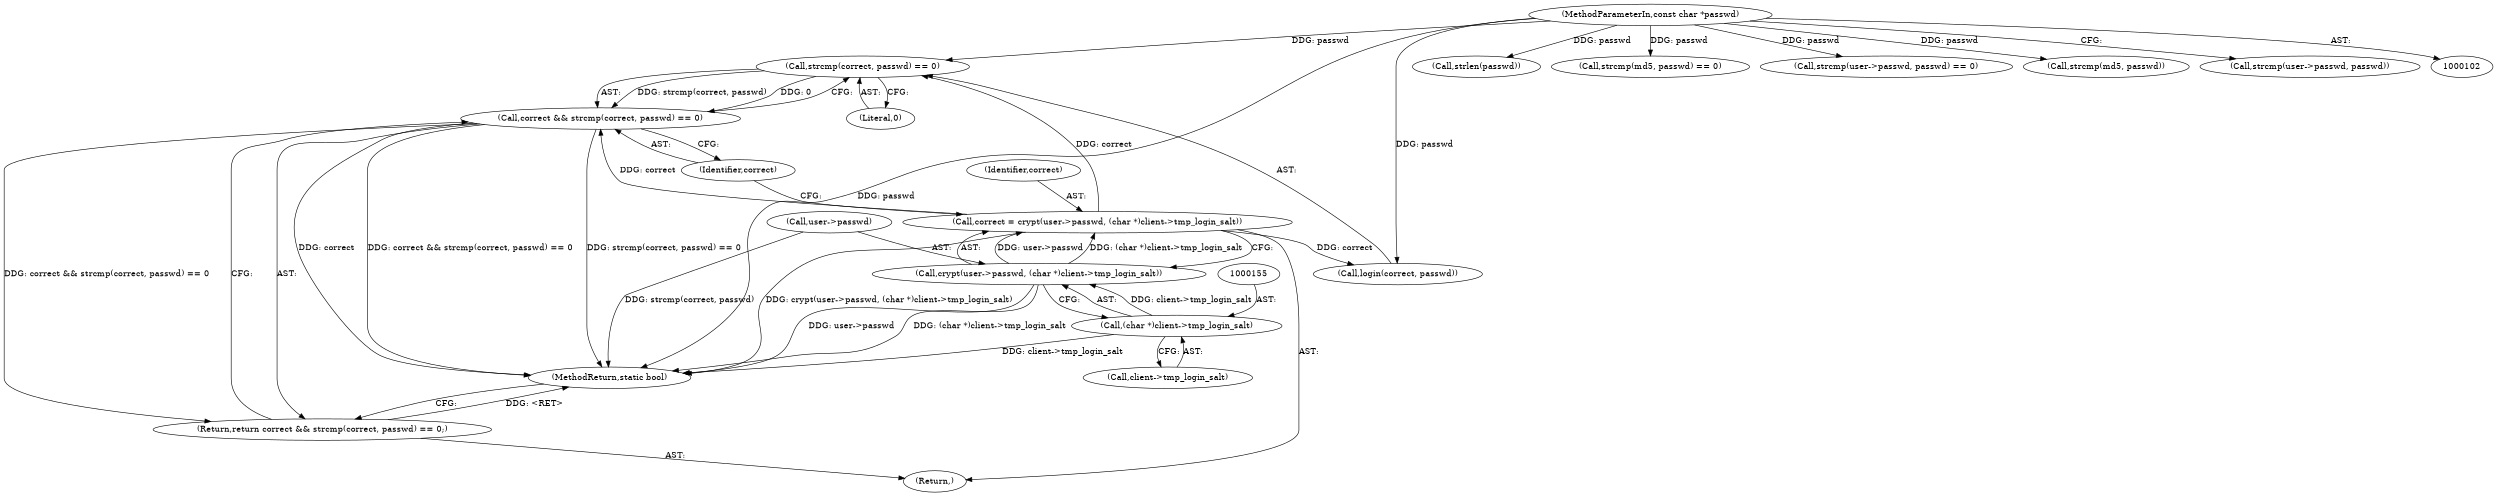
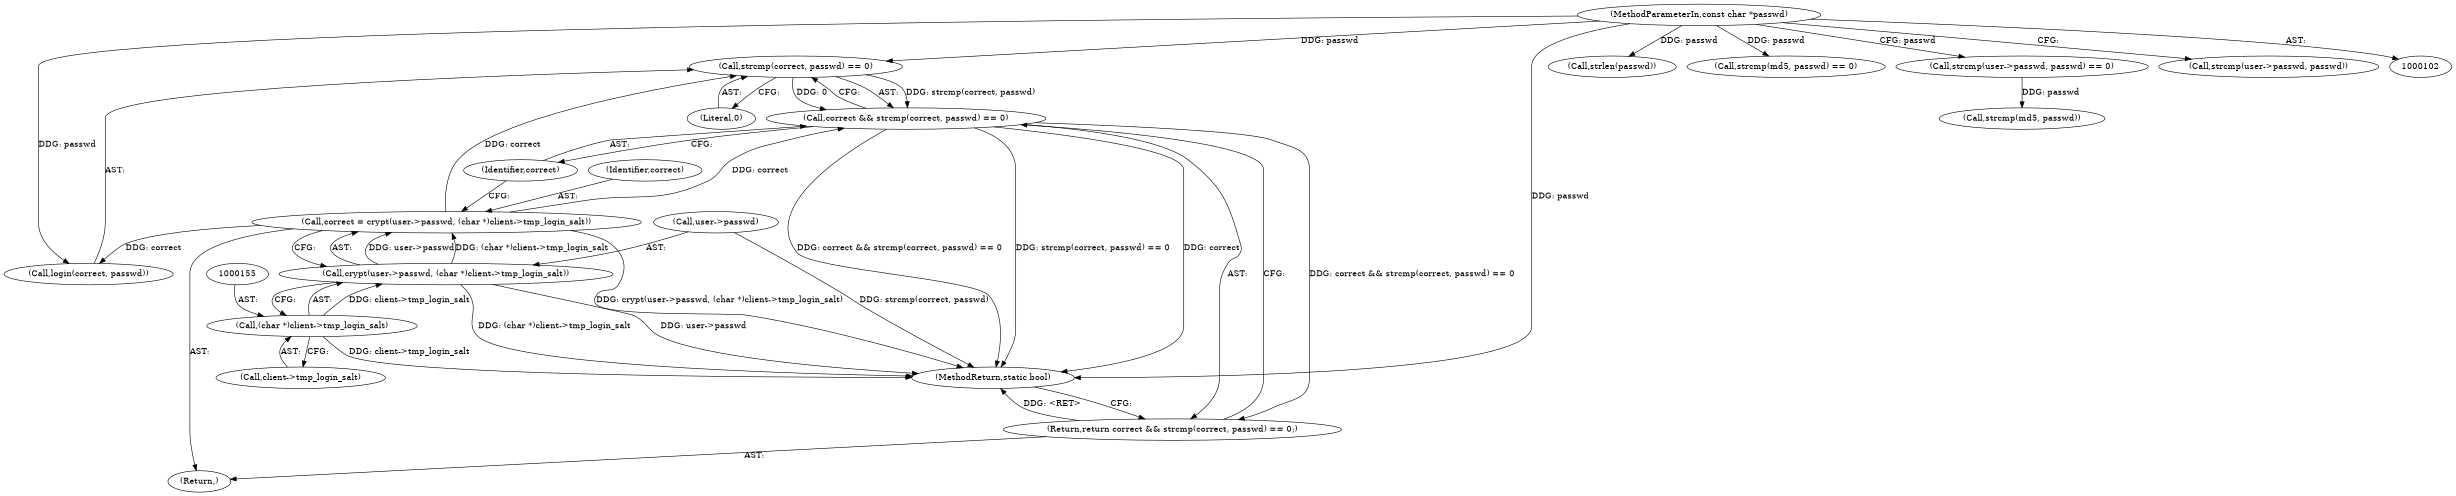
edge "(MethodParameterIn,const char *passwd)" -> "(Call,strcmp(user->passwd, passwd) == 0)": label "DDG: passwd" -> "CFG: passwd"
edge "(MethodParameterIn,const char *passwd)" -> "(Call,strcmp(md5, passwd))": now "(Call,strcmp(user->passwd, passwd) == 0)" -> "(Call,strcmp(md5, passwd))"
